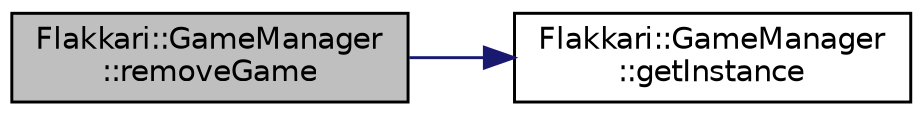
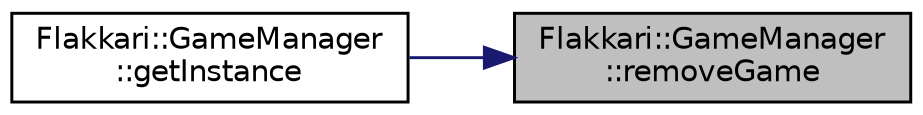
edge "Flakkari::GameManager ::removeGame" -> "Flakkari::GameManager ::getInstance": reversed
